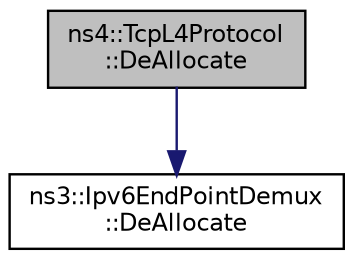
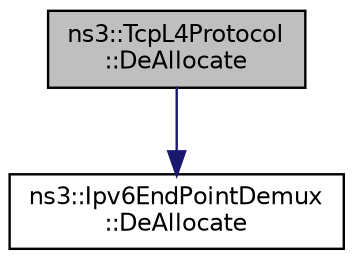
node "ns4::TcpL4Protocol ::DeAllocate": label "ns4::TcpL4Protocol ::DeAllocate" -> "ns3::TcpL4Protocol ::DeAllocate"
